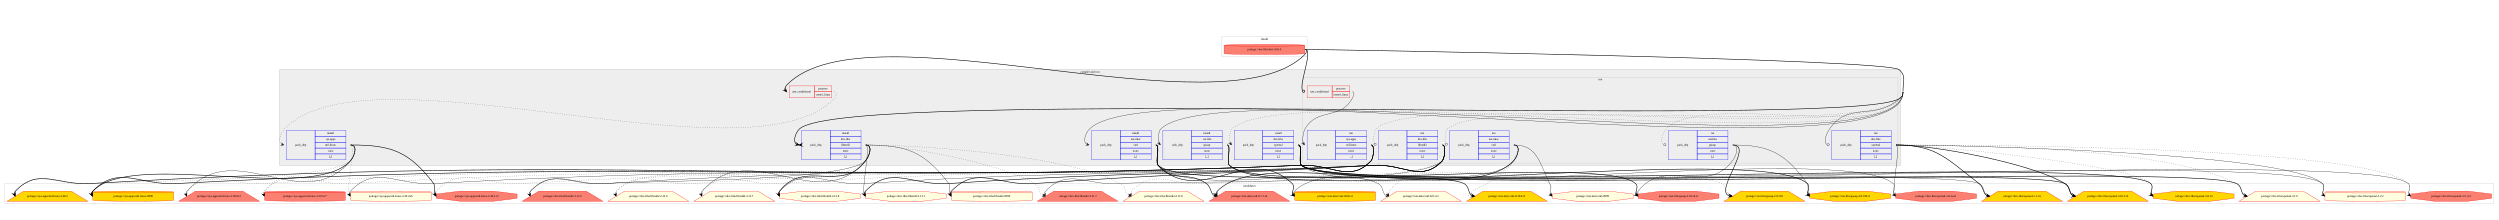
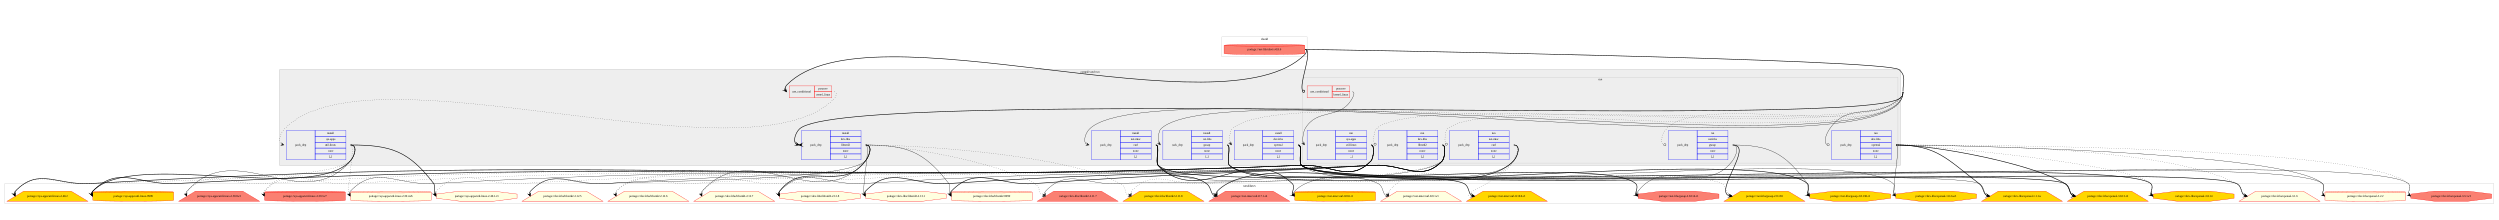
node "portage://sys-apps/util-linux-2.40.1-r3": fillcolor salmon -> lightyellow
node "portage://dev-libs/libxml2-2.12.5": fillcolor salmon -> lightyellow
node "portage://dev-libs/libxml2-2.11.8": fillcolor lightyellow -> gold
node "portage://net-misc/curl-9999": removed
node "portage://dev-libs/openssl-1.0.2u-r1": fillcolor salmon -> gold
